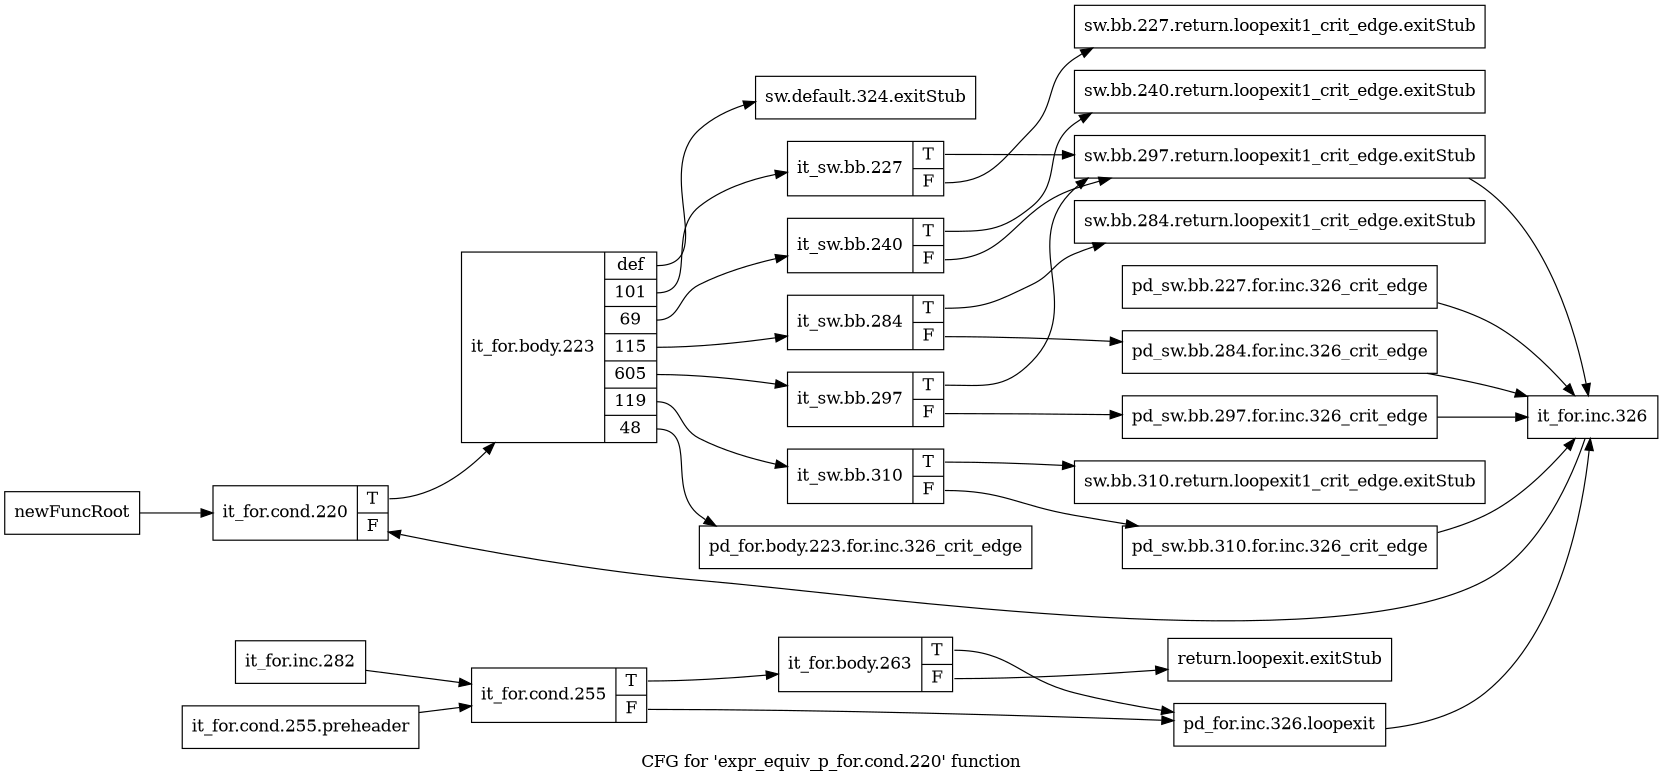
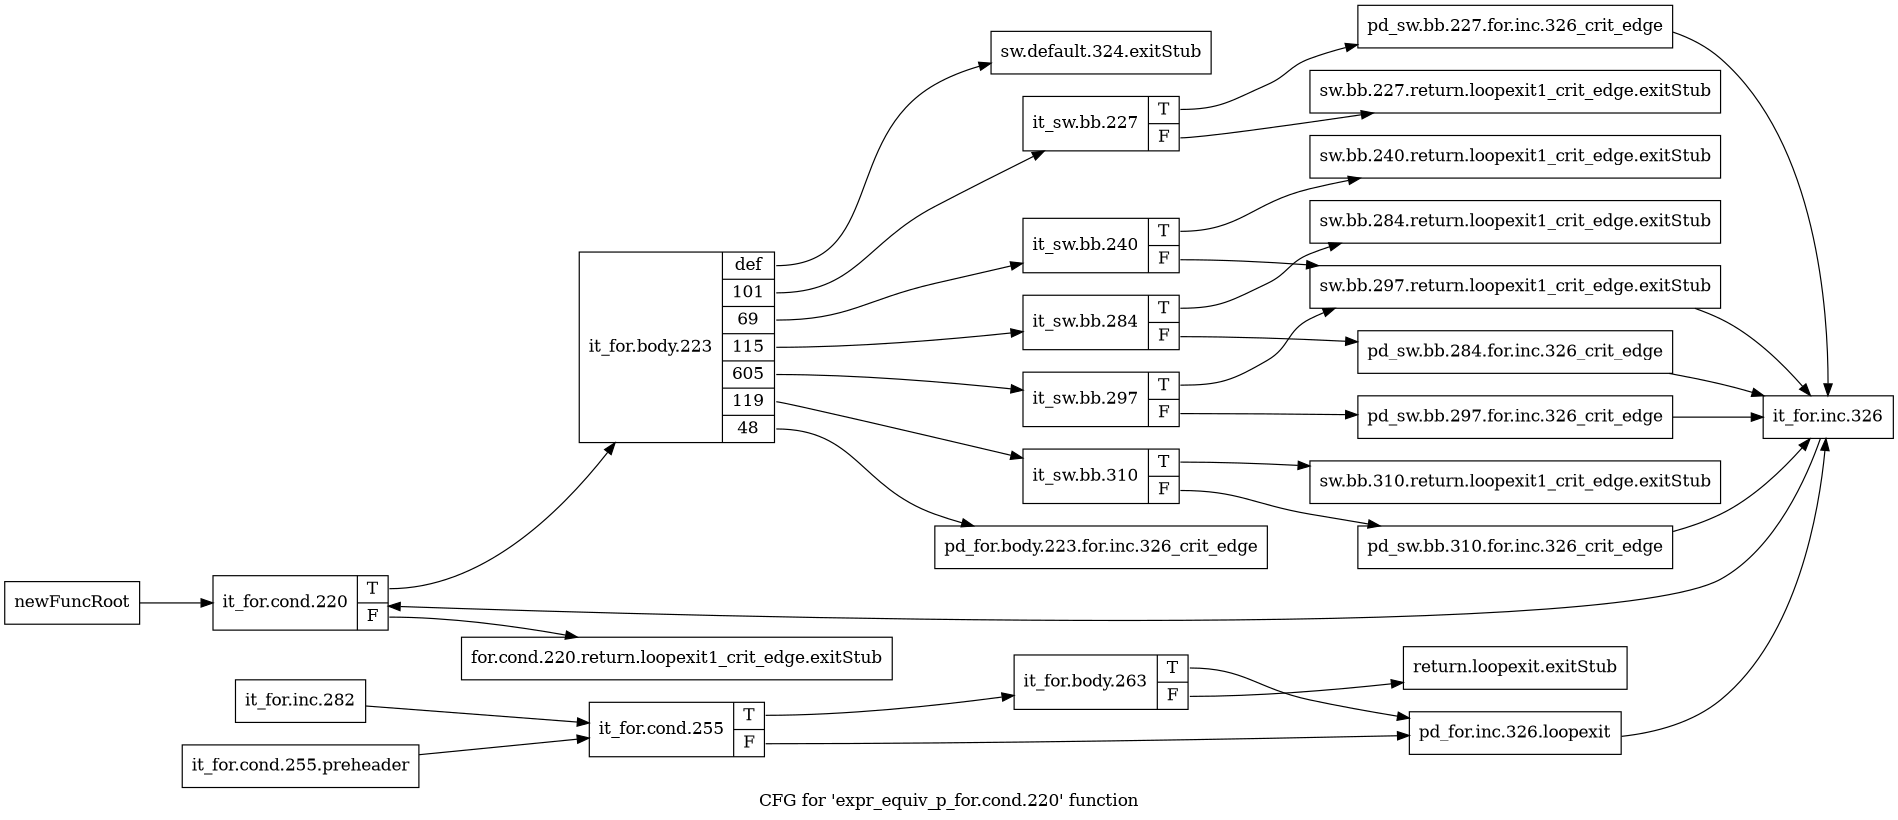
edge "it_sw.bb.227" -> "sw.bb.297.return.loopexit1_crit_edge.exitStub": now "it_sw.bb.227" -> "pd_sw.bb.227.for.inc.326_crit_edge"
node "for.cond.220.return.loopexit1_crit_edge.exitStub": added
